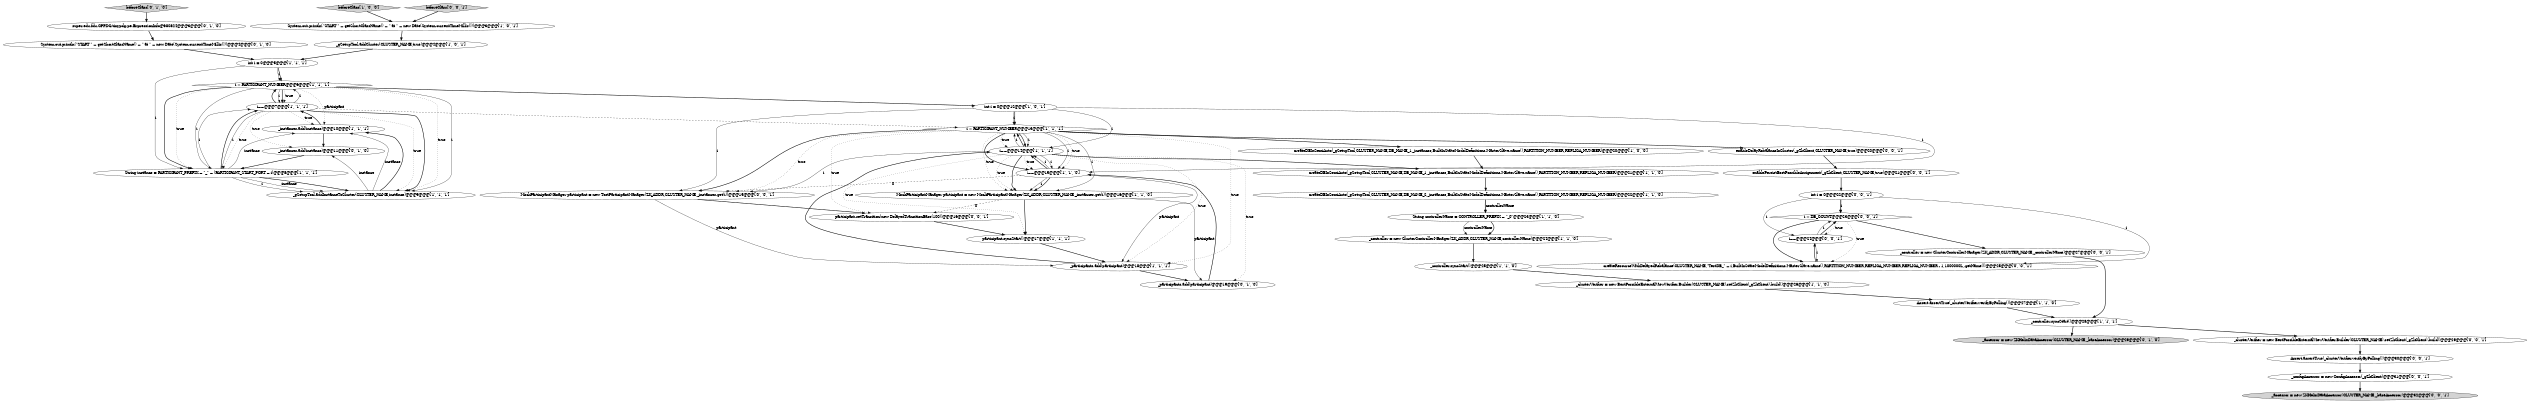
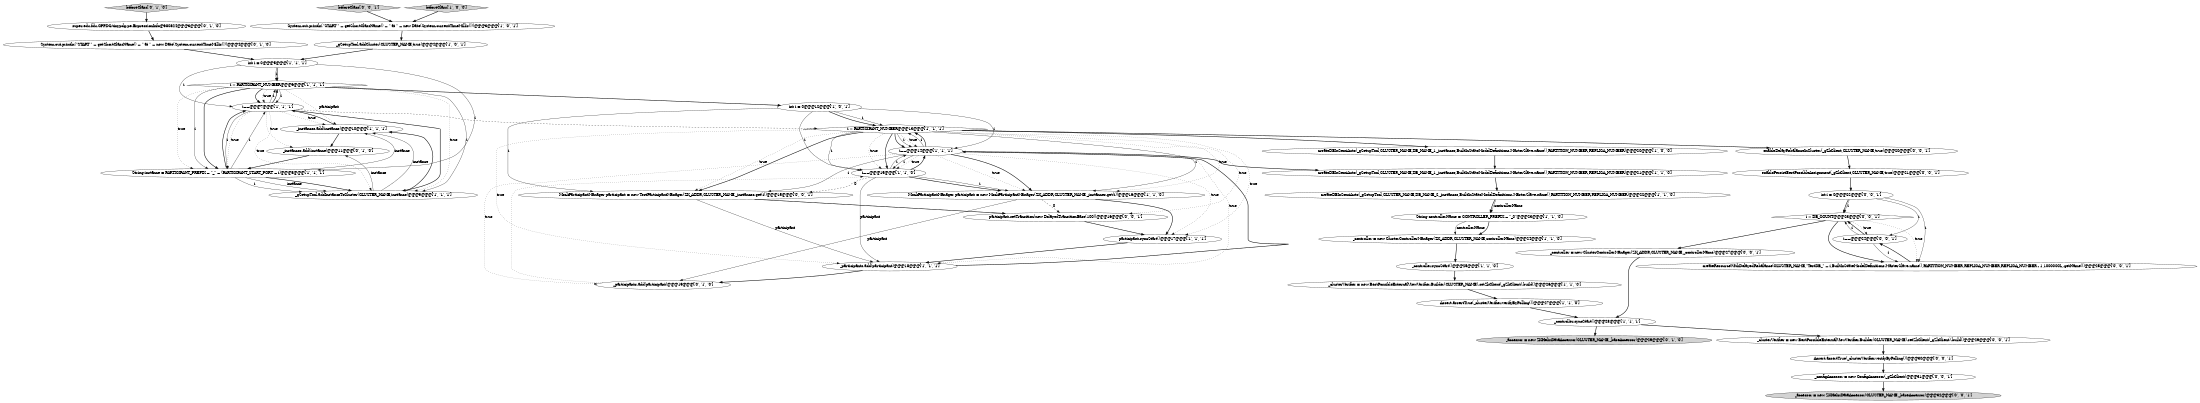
edge "int i = 0@@@5@@@['1', '1', '1']" -> "i++@@@7@@@['1', '1', '1']": added, label "i"
edge "i < PARTICIPANT_NUMBER@@@13@@@['1', '1', '1']" -> "participant.syncStart()@@@17@@@['1', '1', '1']": added, label "true"
edge "_participants.add(participant)@@@19@@@['0', '1', '0']" -> "i++@@@15@@@['1', '1', '0']": style bold -> dotted
